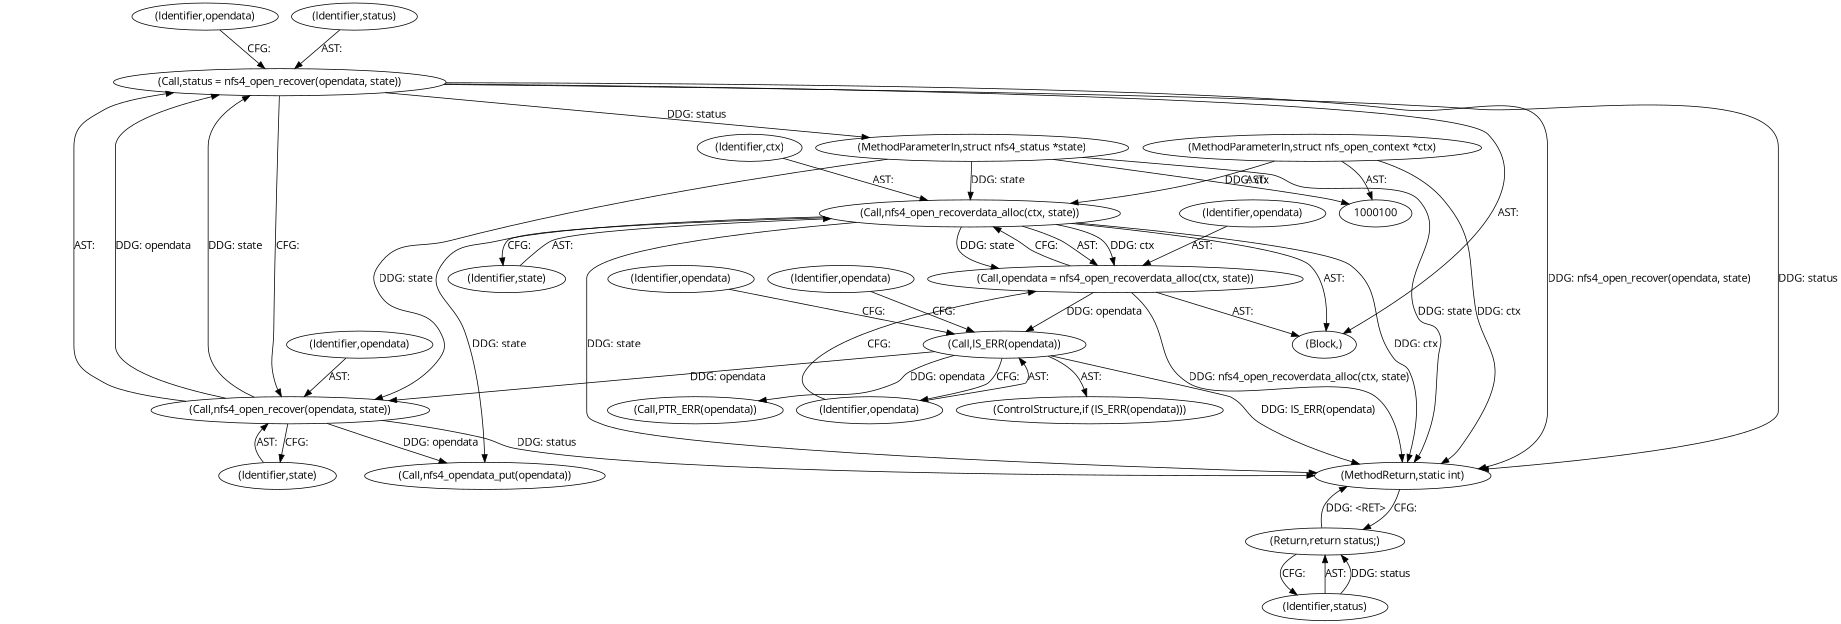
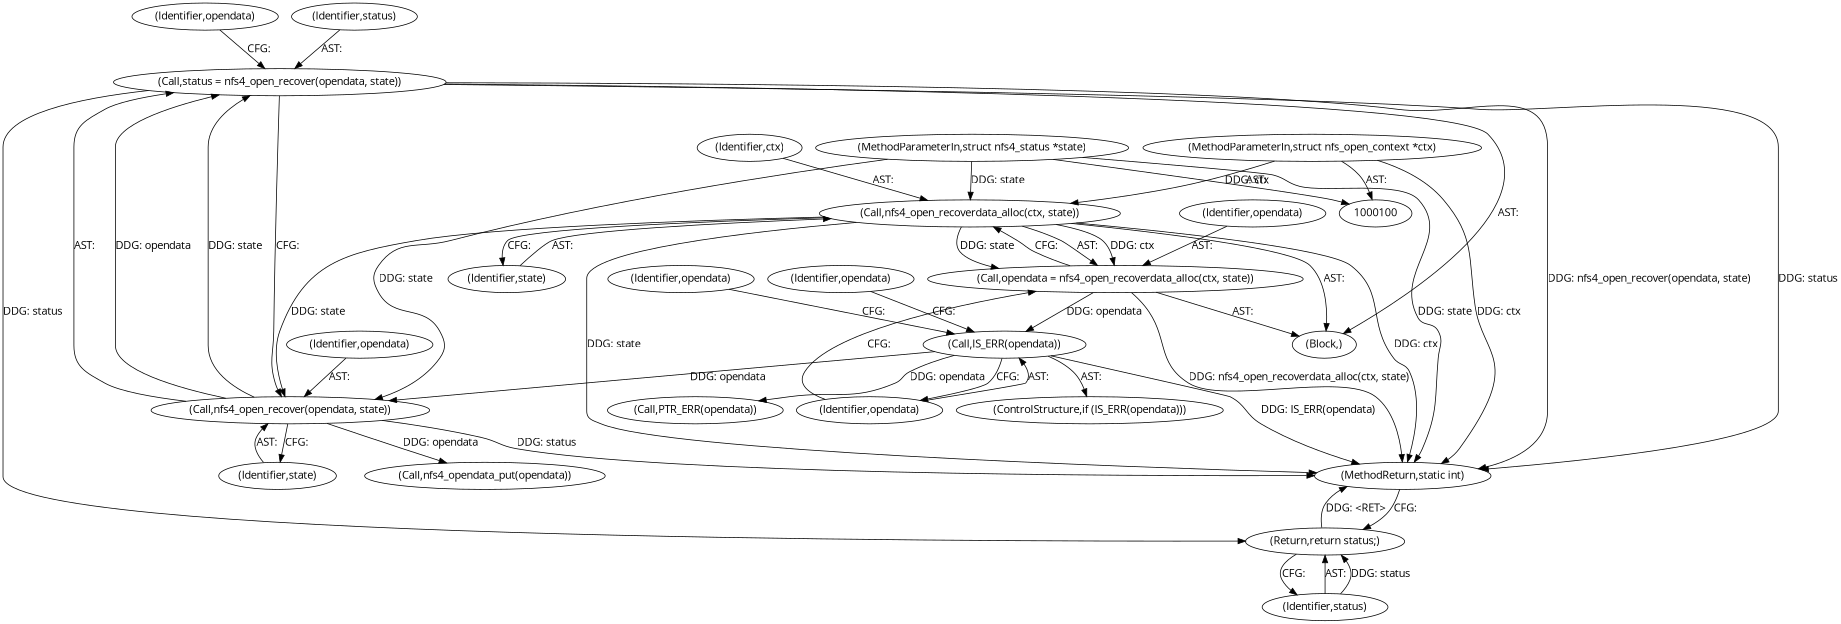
edge "(Call,status = nfs4_open_recover(opendata, state))" -> "(MethodParameterIn,struct nfs4_status *state)": now "(Call,status = nfs4_open_recover(opendata, state))" -> "(Return,return status;)"
edge "(Call,nfs4_open_recoverdata_alloc(ctx, state))" -> "(Call,nfs4_opendata_put(opendata))": now "(Call,nfs4_open_recoverdata_alloc(ctx, state))" -> "(Call,nfs4_open_recover(opendata, state))"
